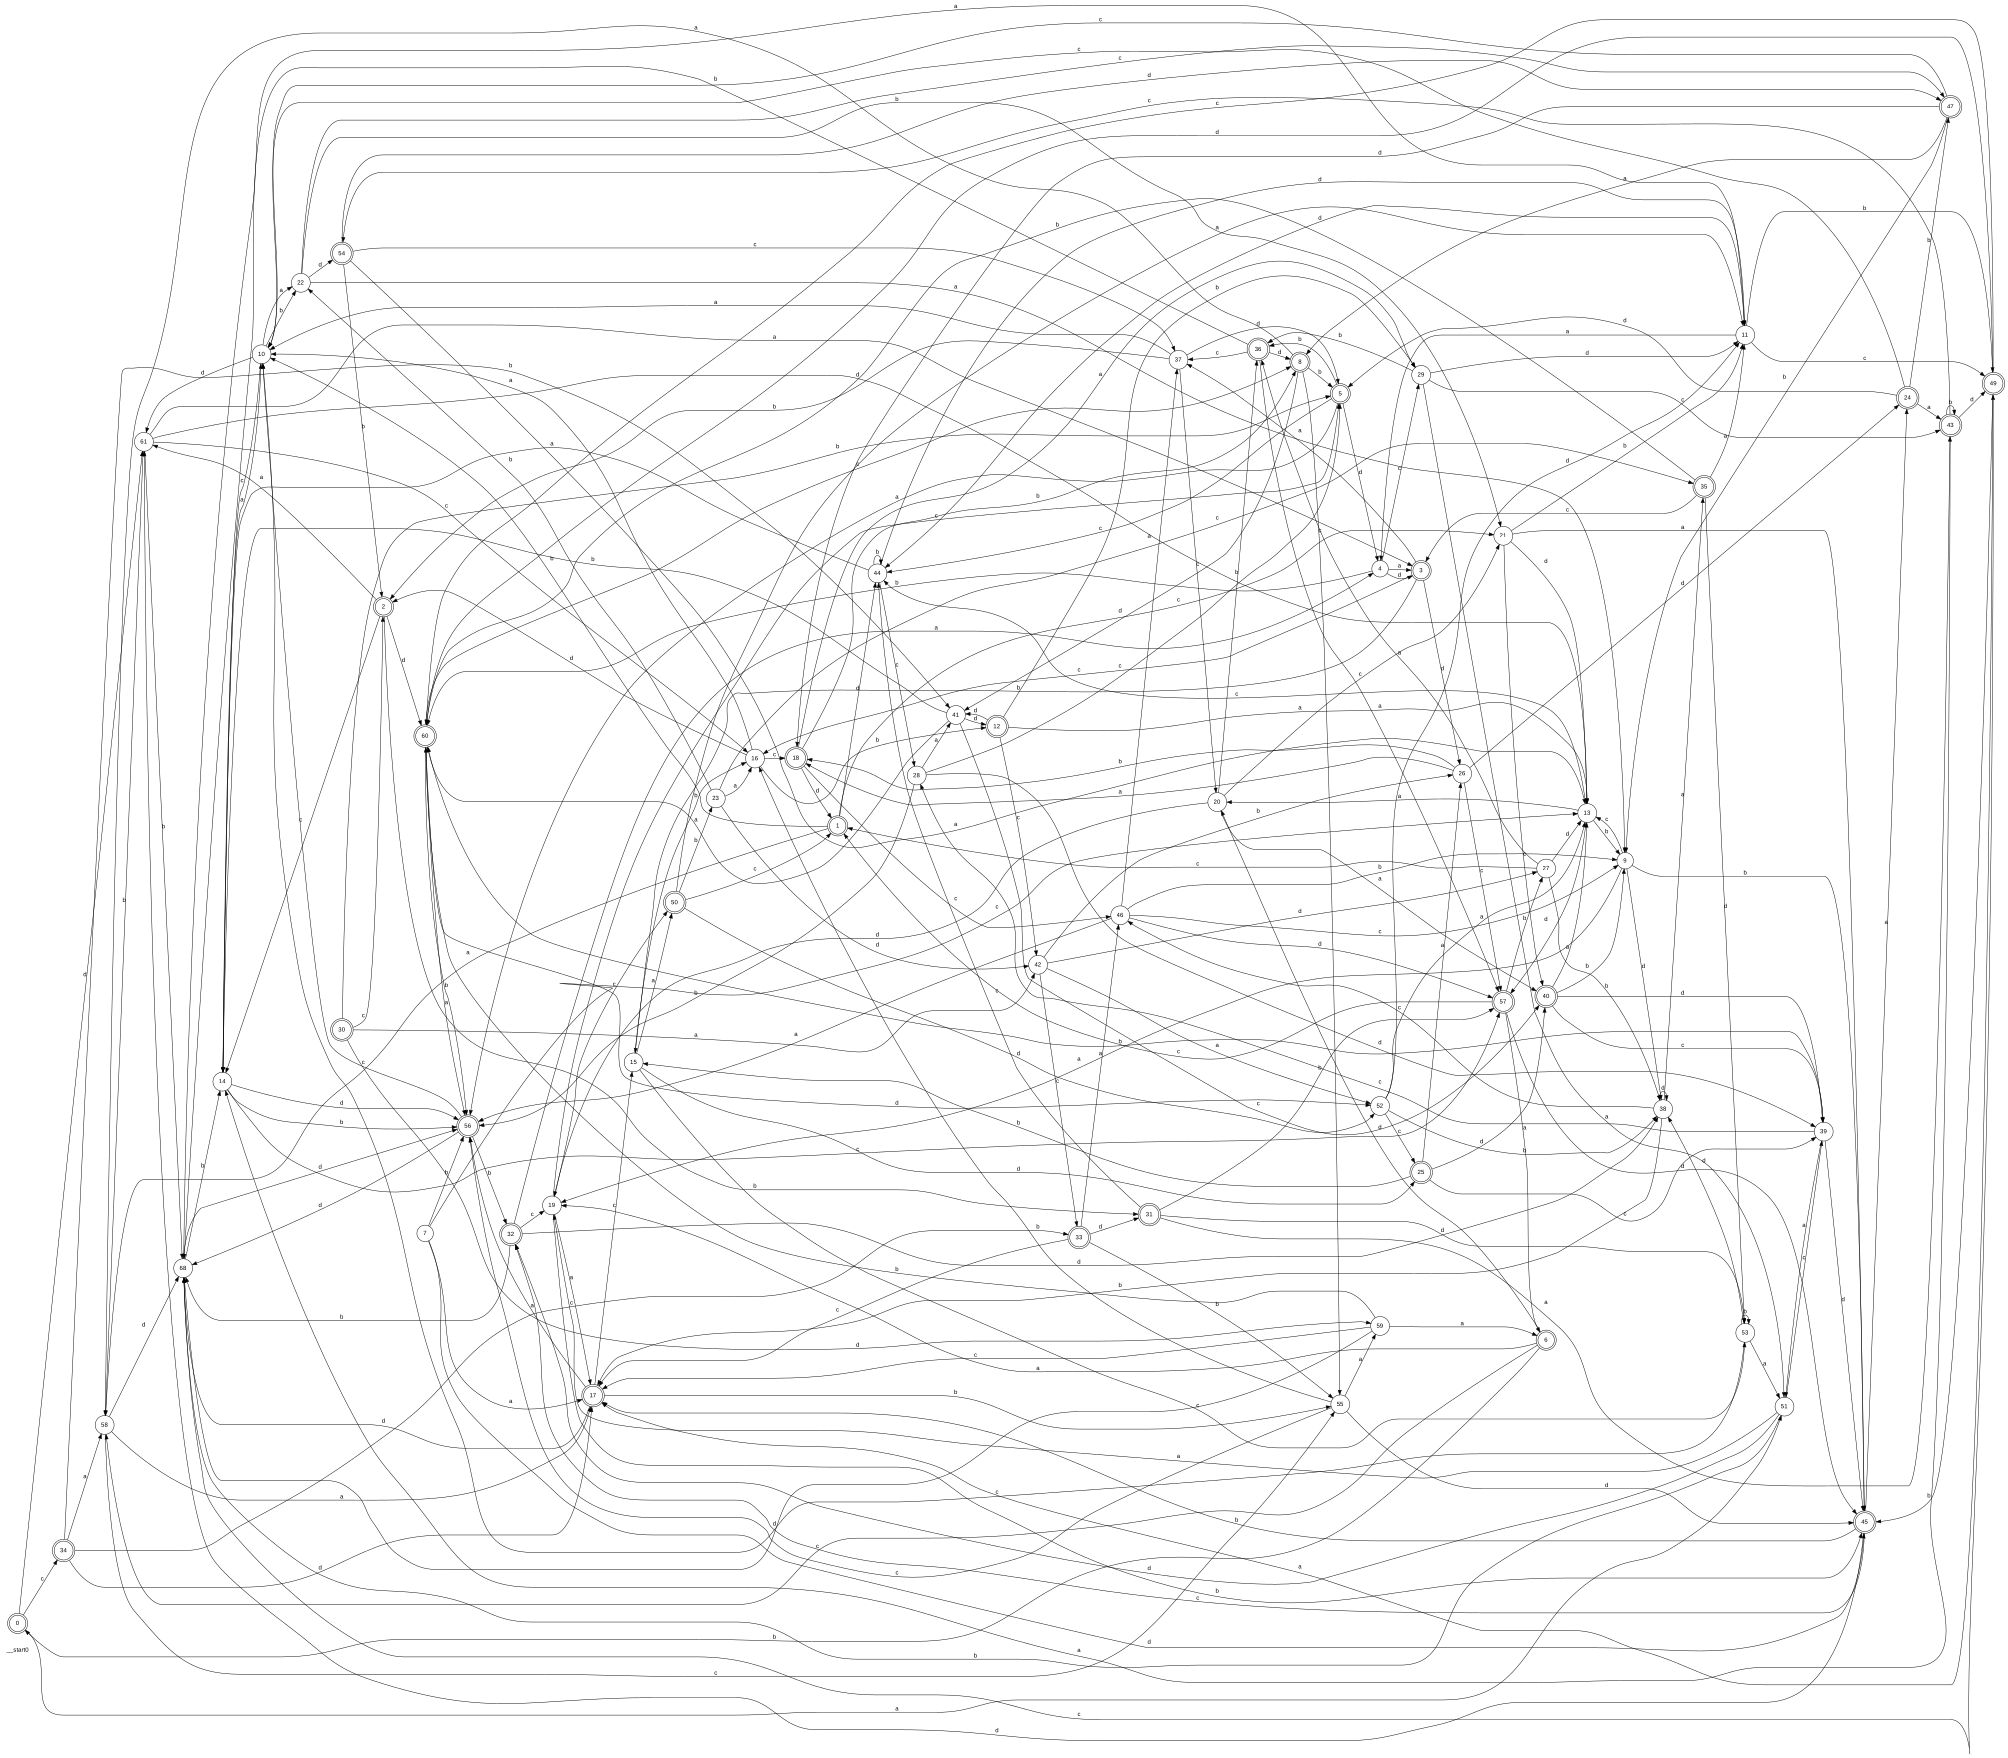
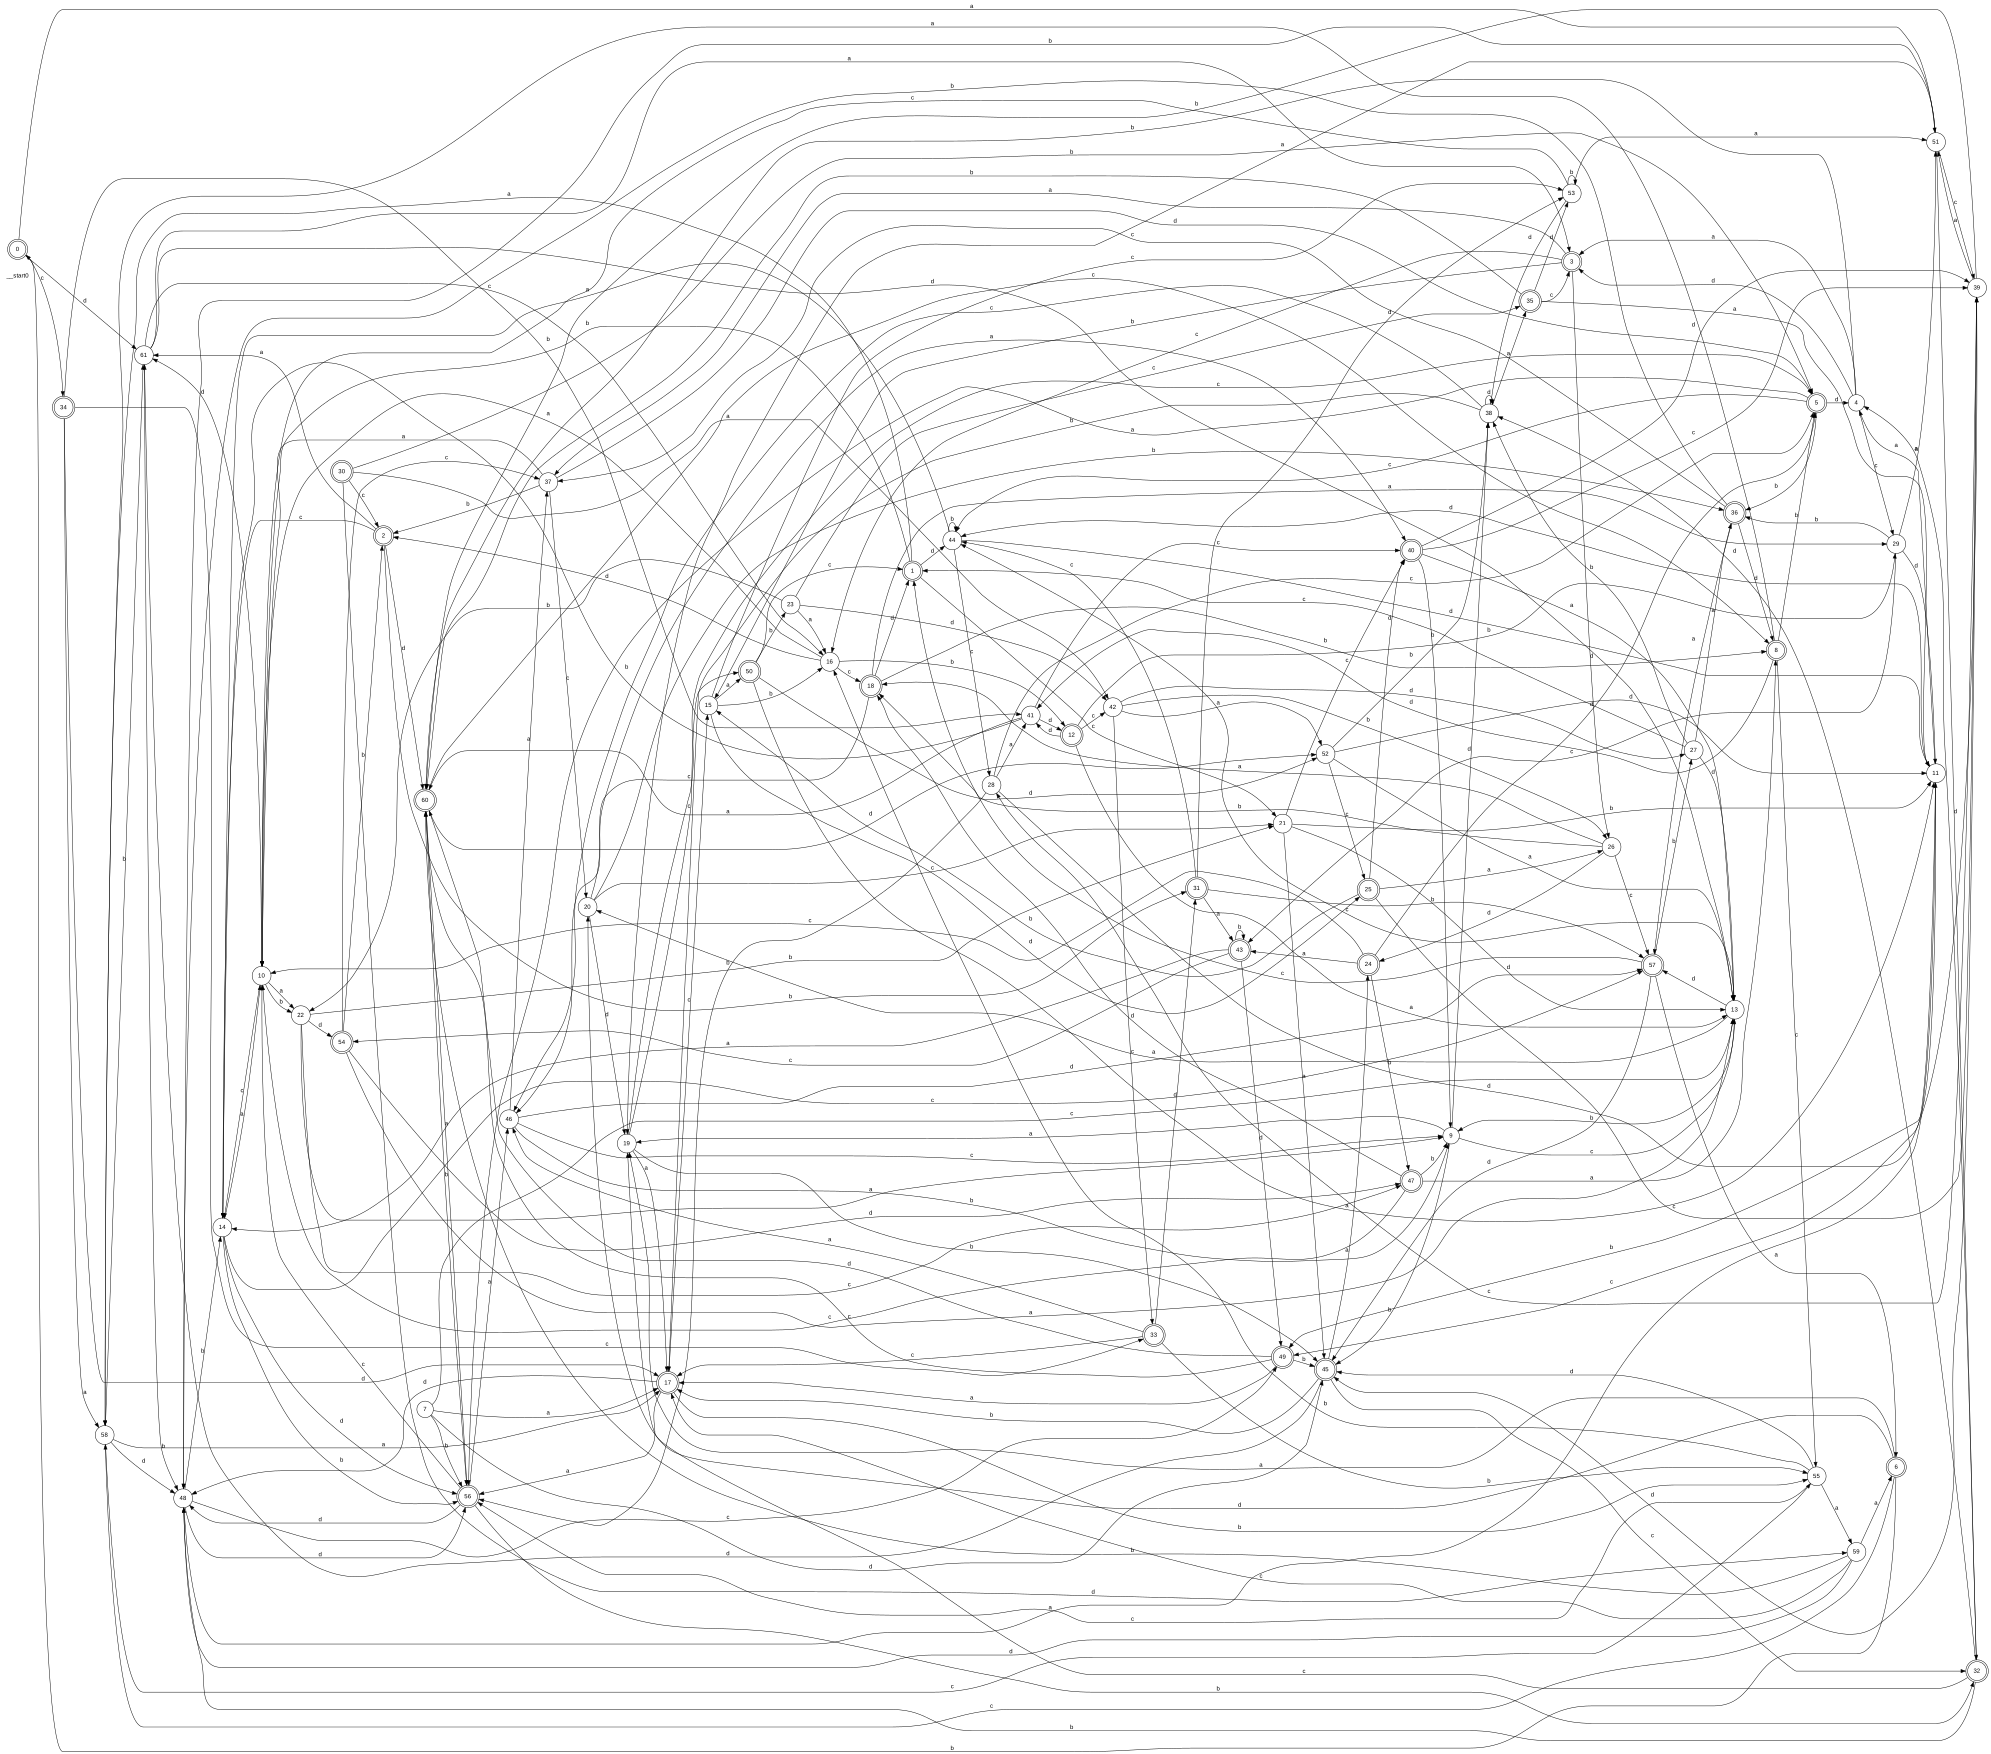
edge "46" -> "56": reversed
node "68": label "68" -> "48"
